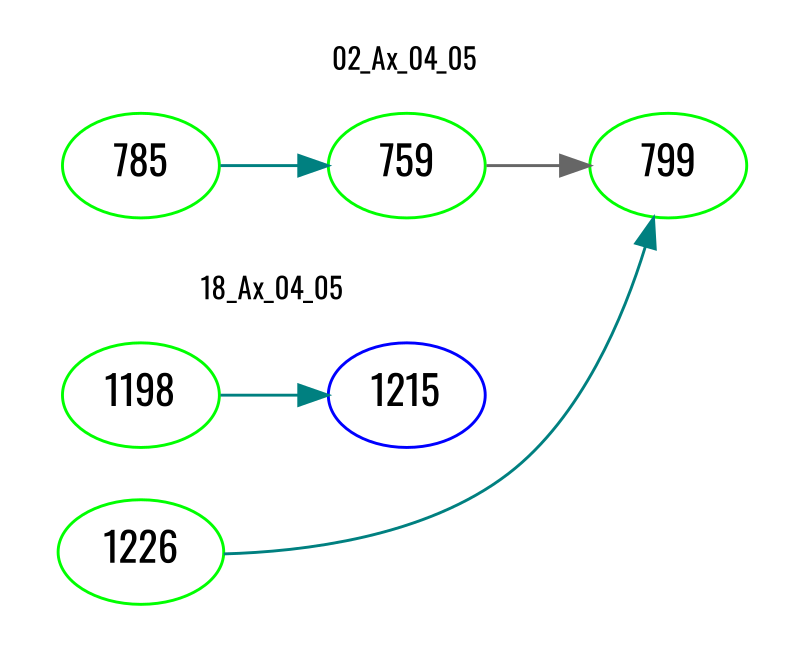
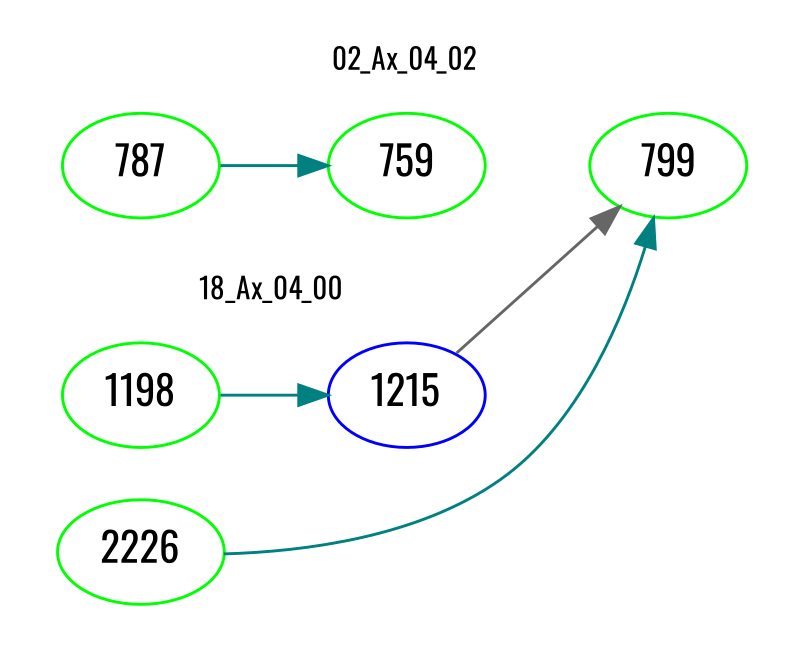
cluster "02_Ax_04_05": label "02_Ax_04_05" -> "02_Ax_04_02"
node "785": label "785" -> "787"
edge "759" -> "799": now "1215" -> "799"
cluster "18_Ax_04_05": label "18_Ax_04_05" -> "18_Ax_04_00"
node "1226": label "1226" -> "2226"
